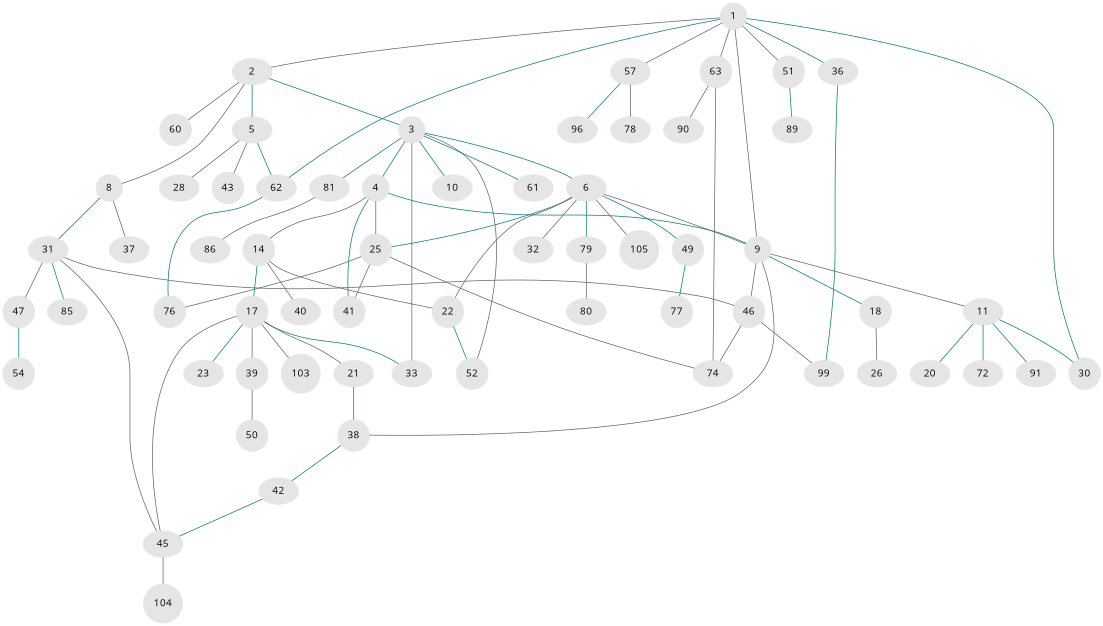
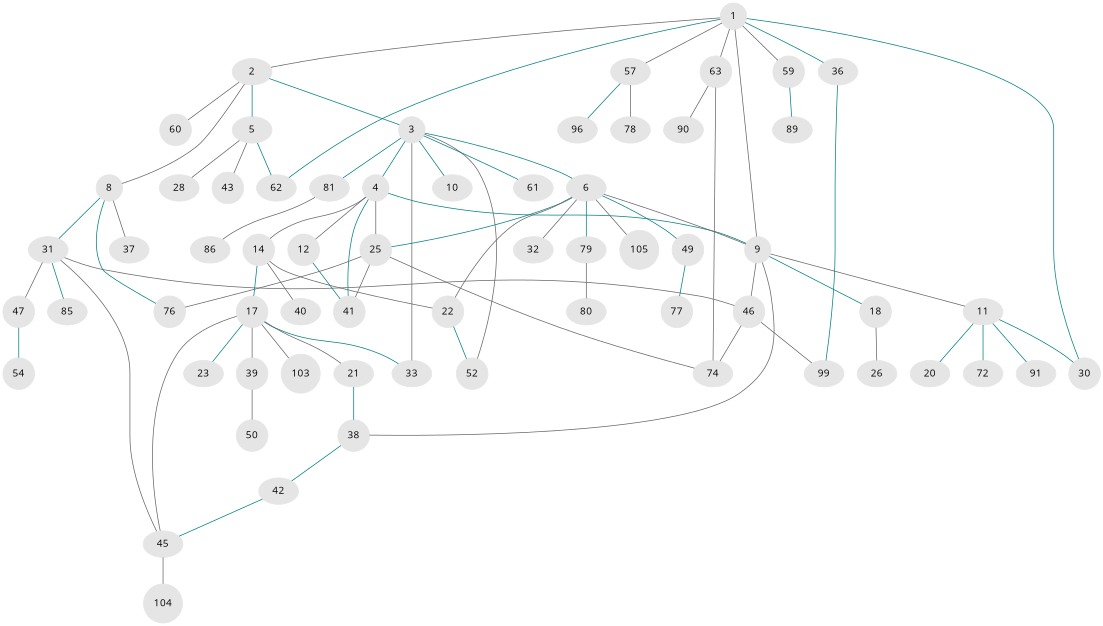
node "51": label "51" -> "59"
edge "62" -- "76": now "8" -- "76"
node "12": added
